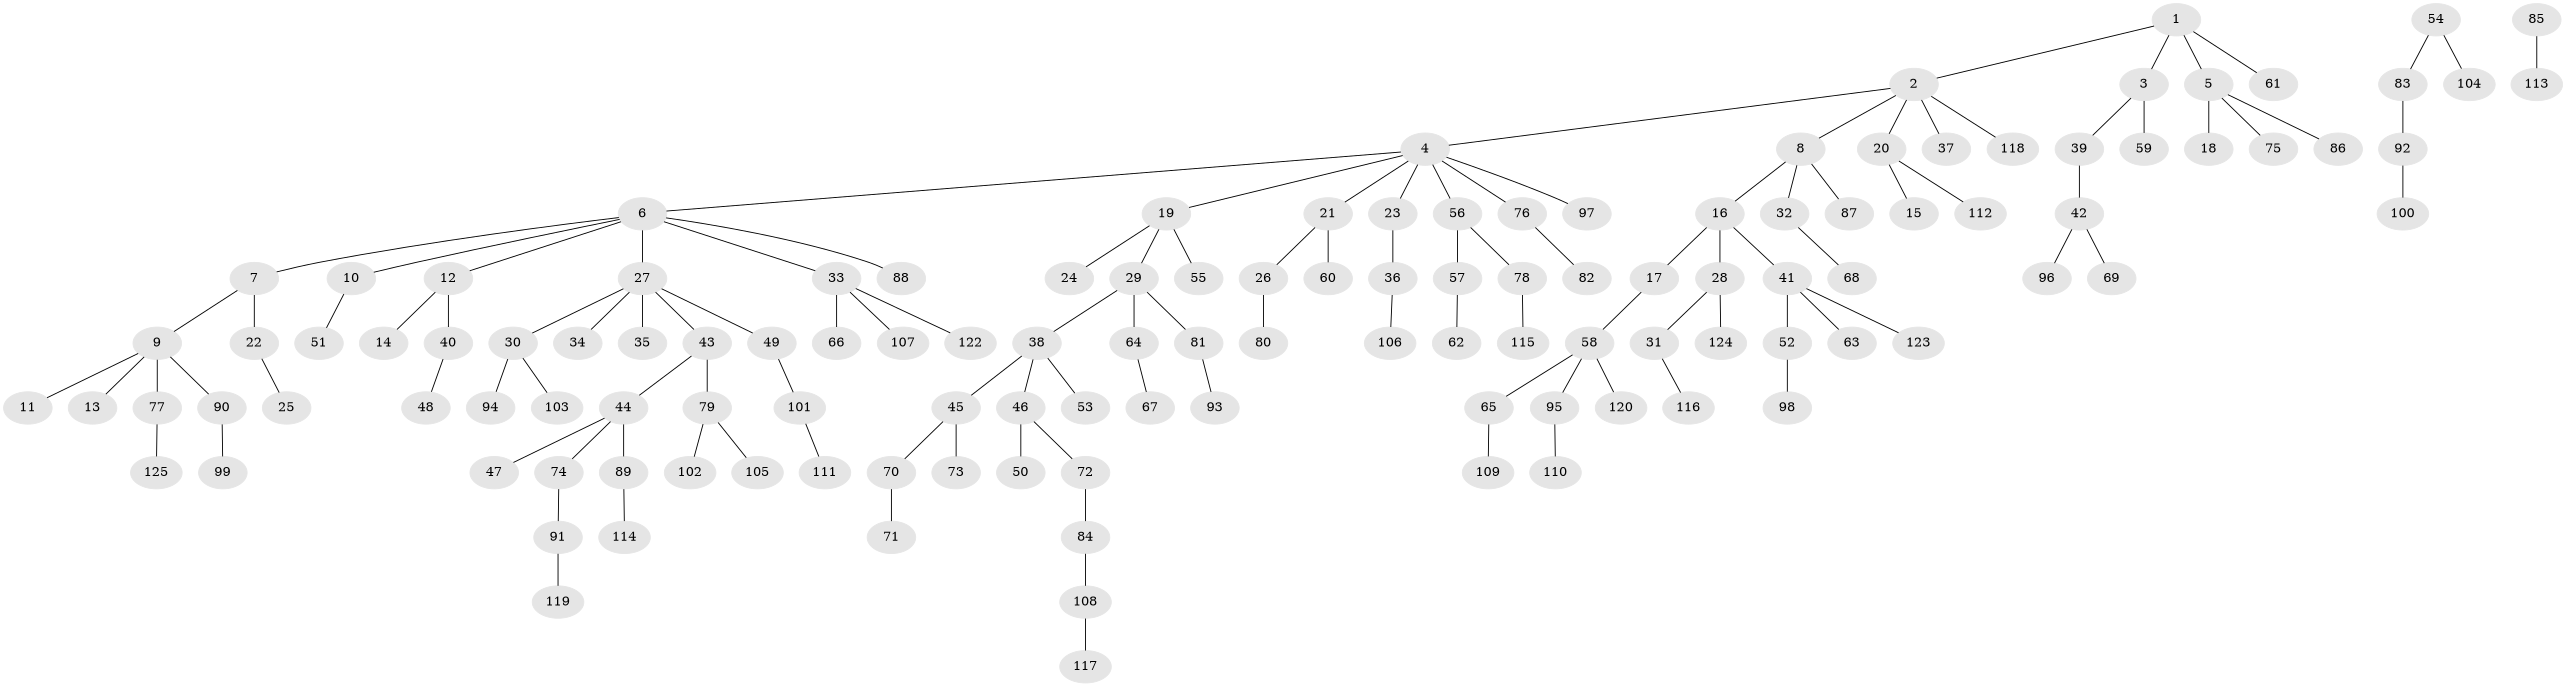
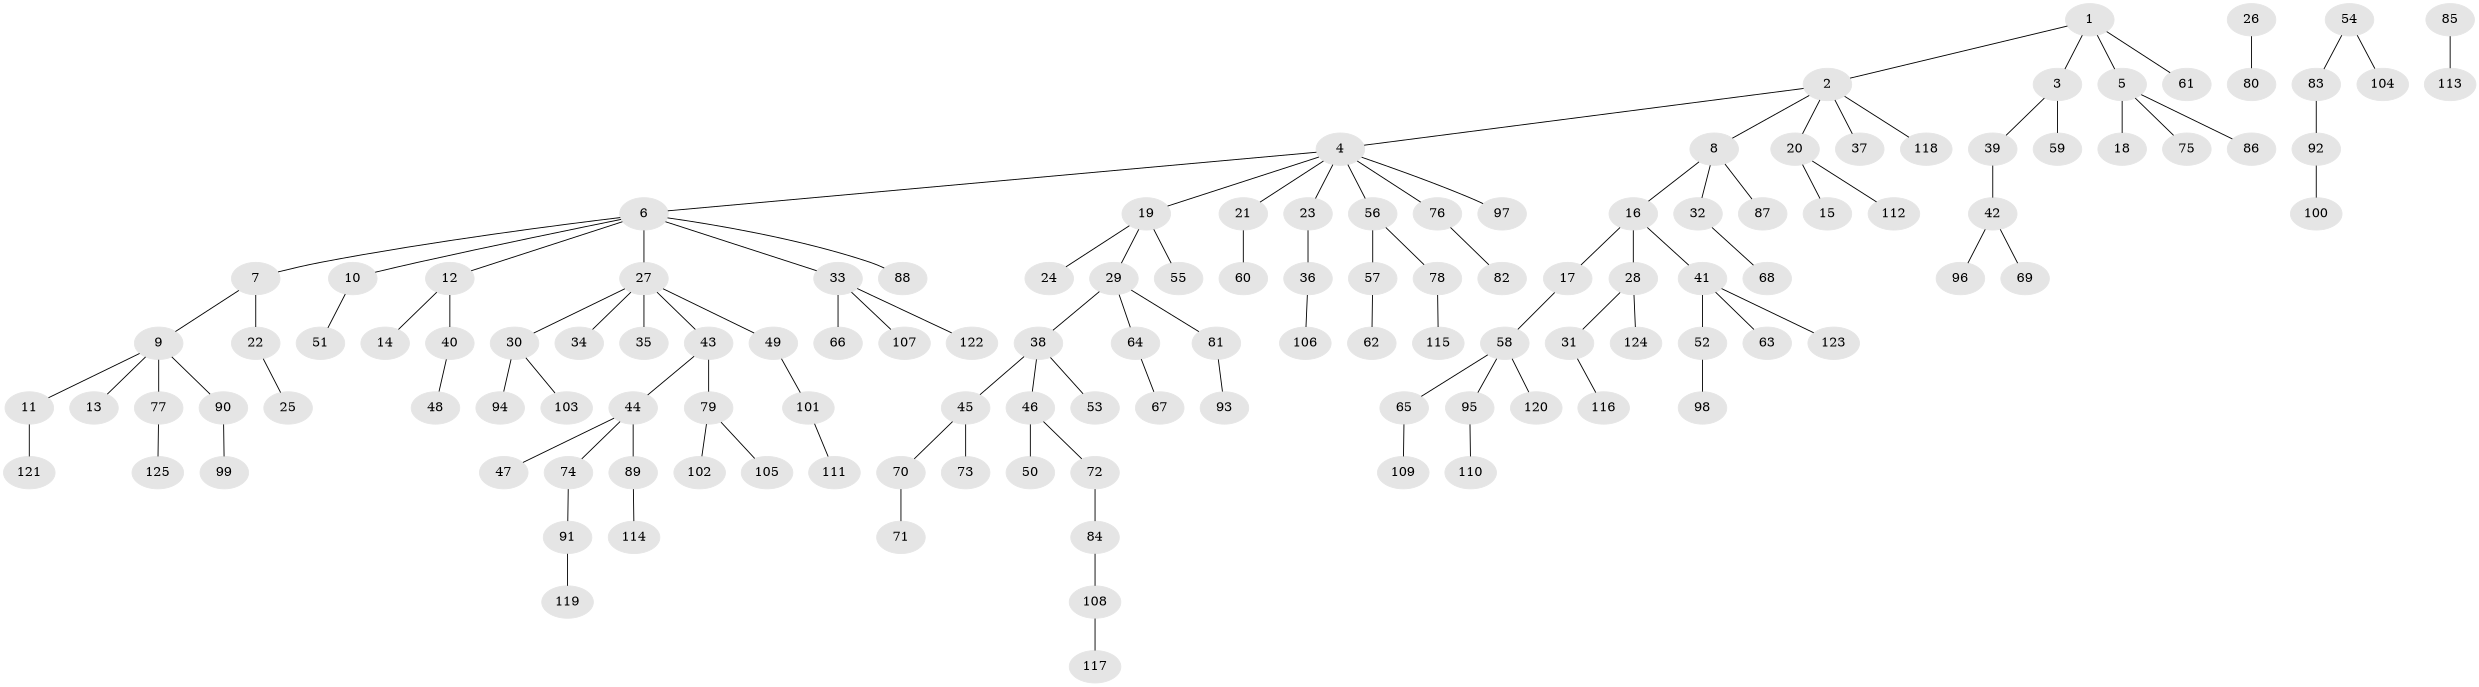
edge "21" -- "26": removed
node "121": added
